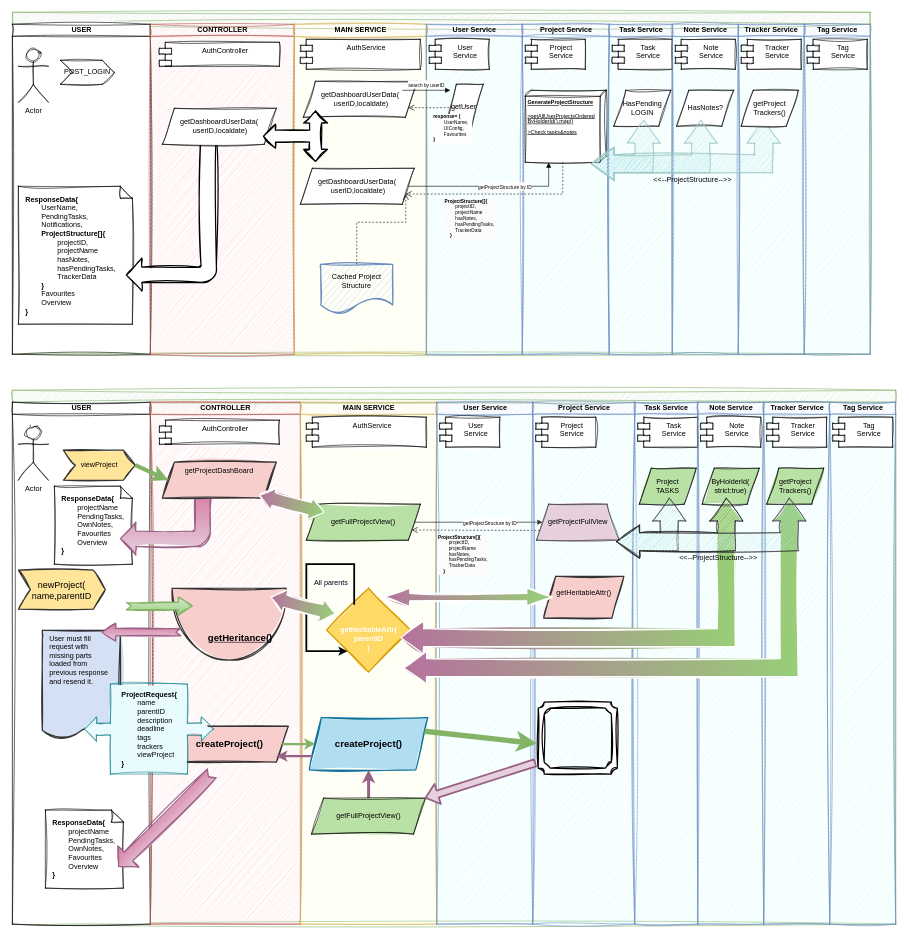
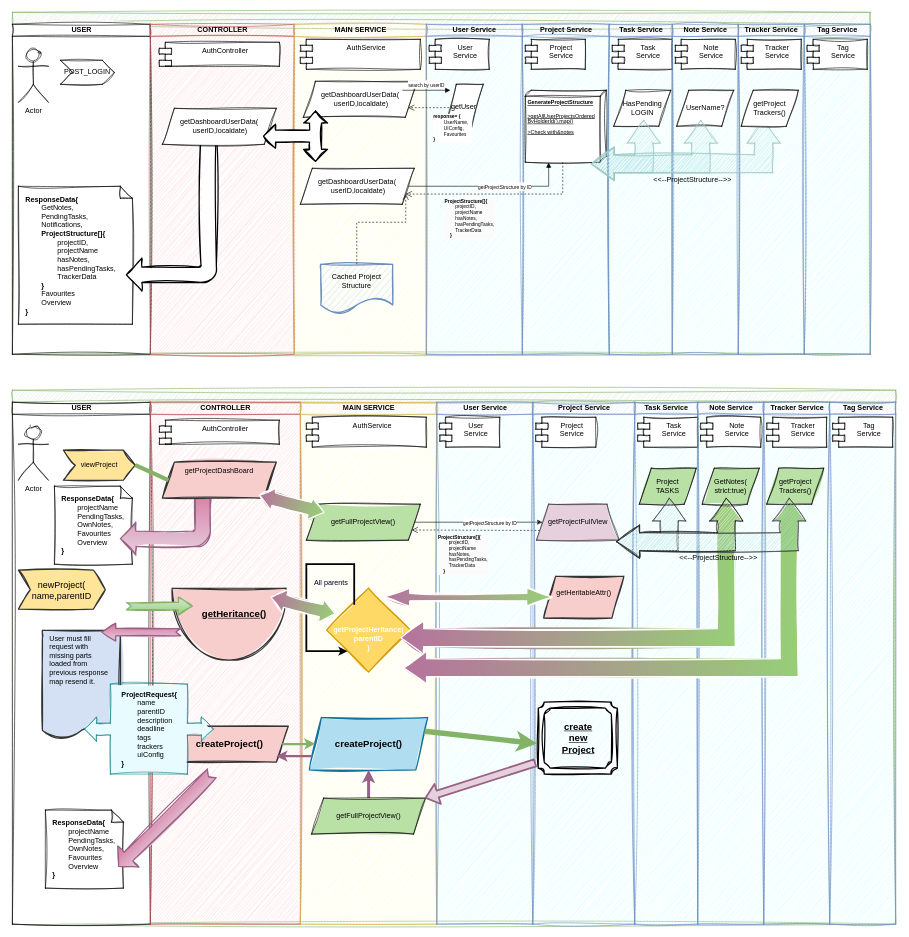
node "HasNotes?": label "HasNotes?" -> "UserName?"
node "GenerateProjectStructure >getAllUserProjectsOrdered ByHolderId().map() >Check tasks&notes": label "GenerateProjectStructure >getAllUserProjectsOrdered ByHolderId().map() >Check tasks&notes" -> "GenerateProjectStructure >getAllUserProjectsOrdered ByHolderId().map() >Check with&notes"
node "ResponseData{ UserName, PendingTasks, Notifications, ProjectStructure[]{ projectID, projectName hasNotes, hasPendingTasks, TrackerData } Favourites Overview }": label "ResponseData{ UserName, PendingTasks, Notifications, ProjectStructure[]{ projectID, projectName hasNotes, hasPendingTasks, TrackerData } Favourites Overview }" -> "ResponseData{ GetNotes, PendingTasks, Notifications, ProjectStructure[]{ projectID, projectName hasNotes, hasPendingTasks, TrackerData } Favourites Overview }"
edge "viewProject" -> "getProjectDashBoard": arrowhead classic -> none
node "ByHolderId( strict:true)": label "ByHolderId( strict:true)" -> "GetNotes( strict:true)"
node "getHeritableAttr( parentID )": label "getHeritableAttr( parentID )" -> "getProjectHeritance( parentID )"
node "getHeritance()": moved (240, 638) -> (234, 614)
node "User must fill request with missing parts loaded from previous response and resend it.": label "User must fill request with missing parts loaded from previous response and resend it." -> "User must fill request with missing parts loaded from previous response map resend it."
node "ProjectRequest{ name parentID description deadline tags trackers viewProject }": label "ProjectRequest{ name parentID description deadline tags trackers viewProject }" -> "ProjectRequest{ name parentID description deadline tags trackers uiConfig }"
node "create new Project": added
